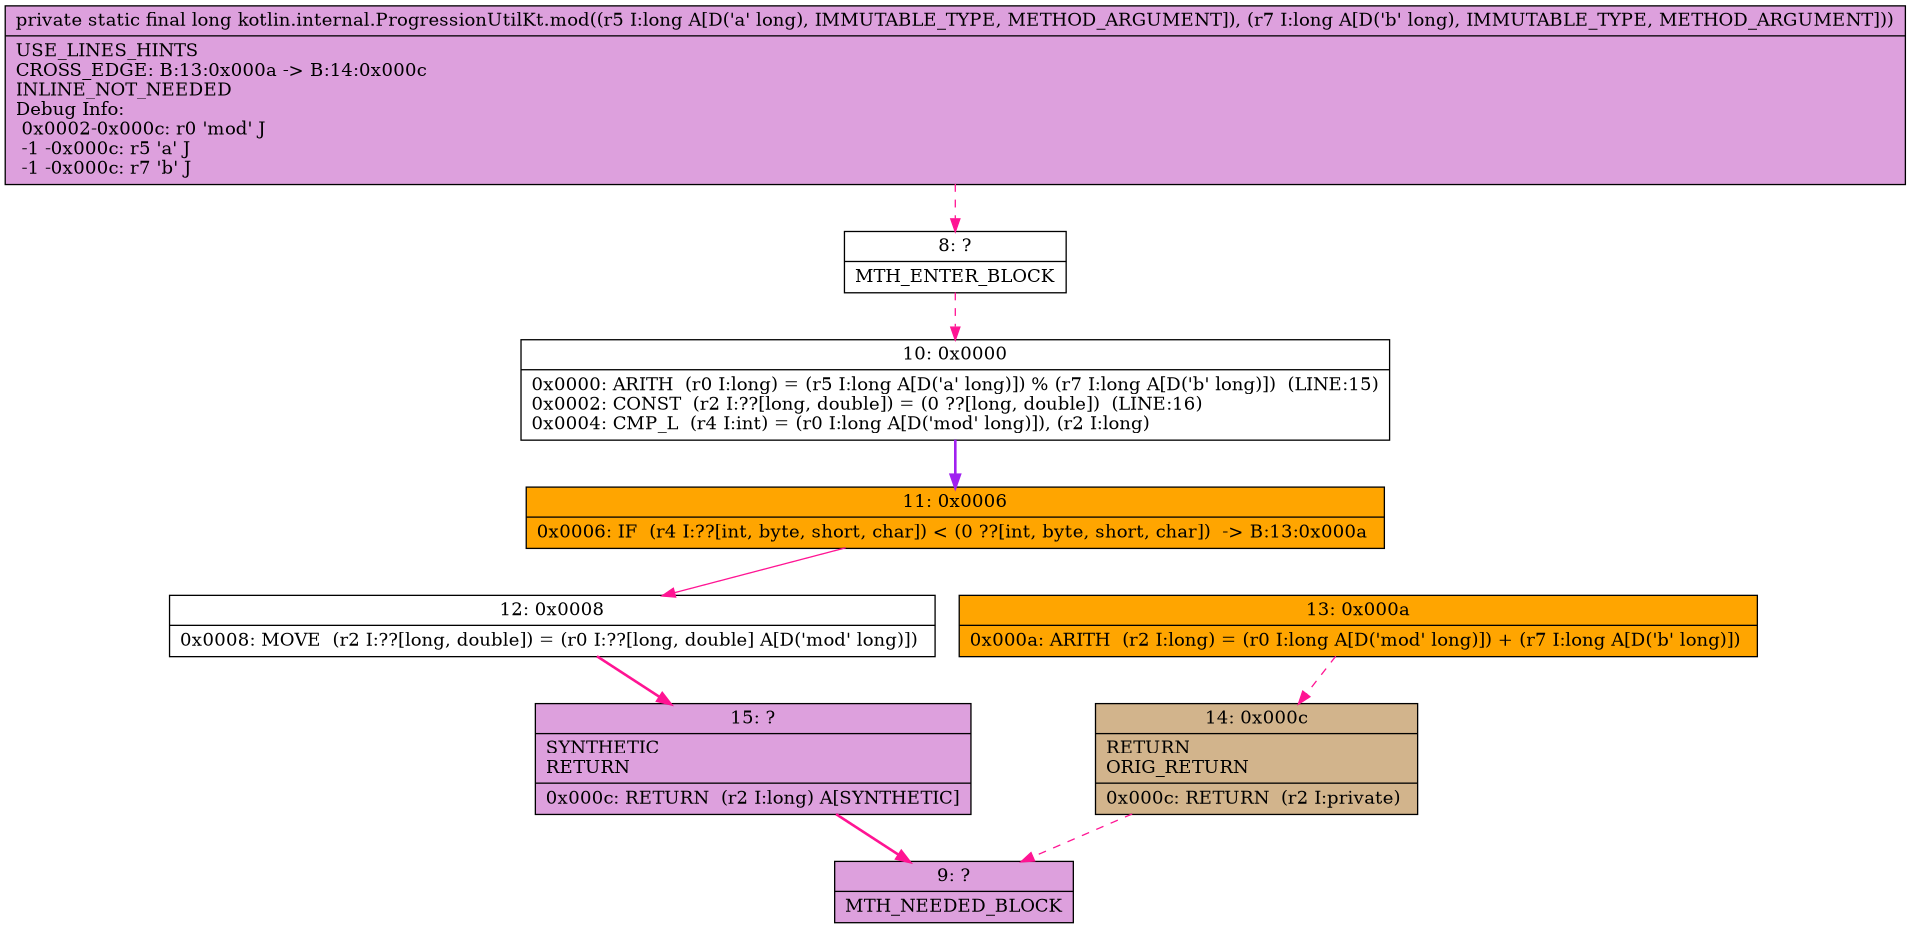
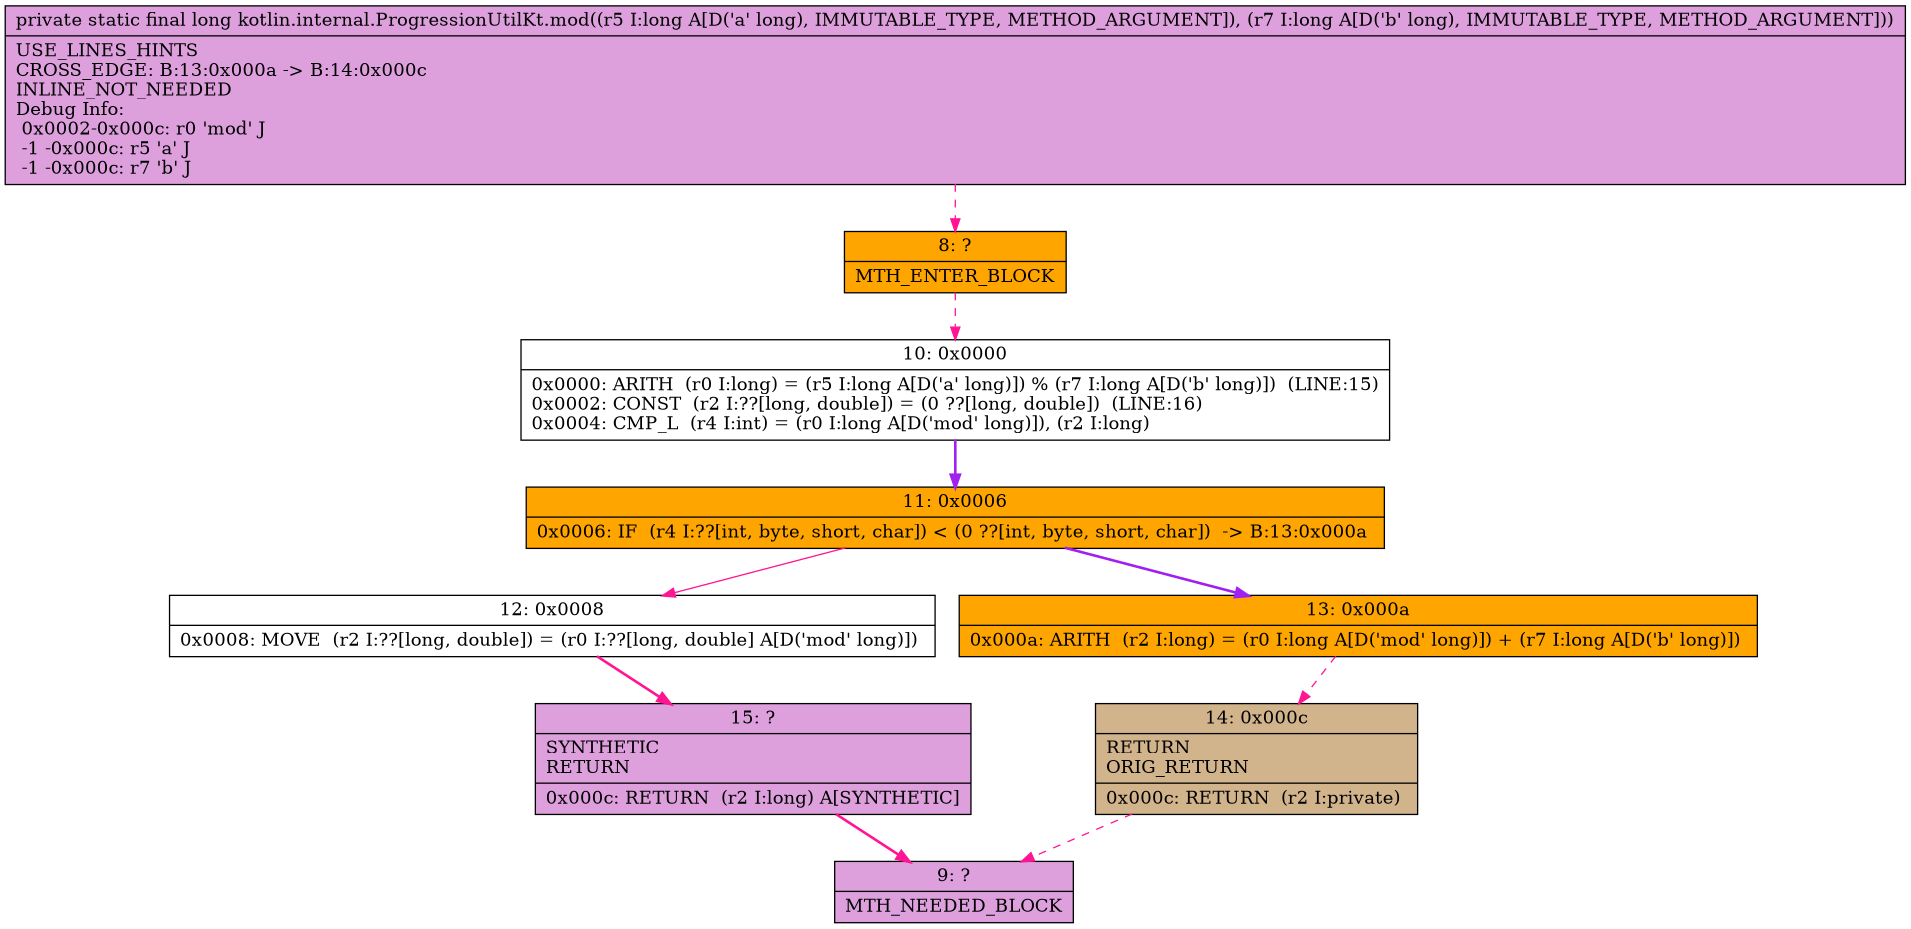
node "8: ?": fillcolor white -> orange
edge "11: 0x0006" -> "13: 0x000a": added
